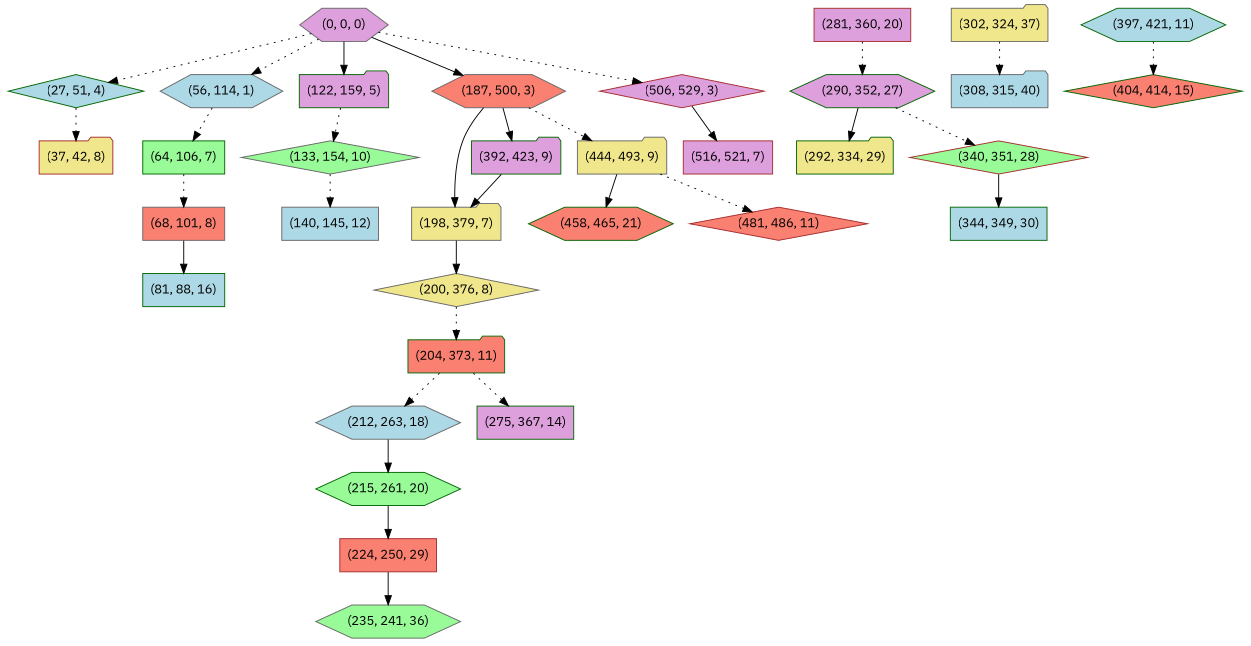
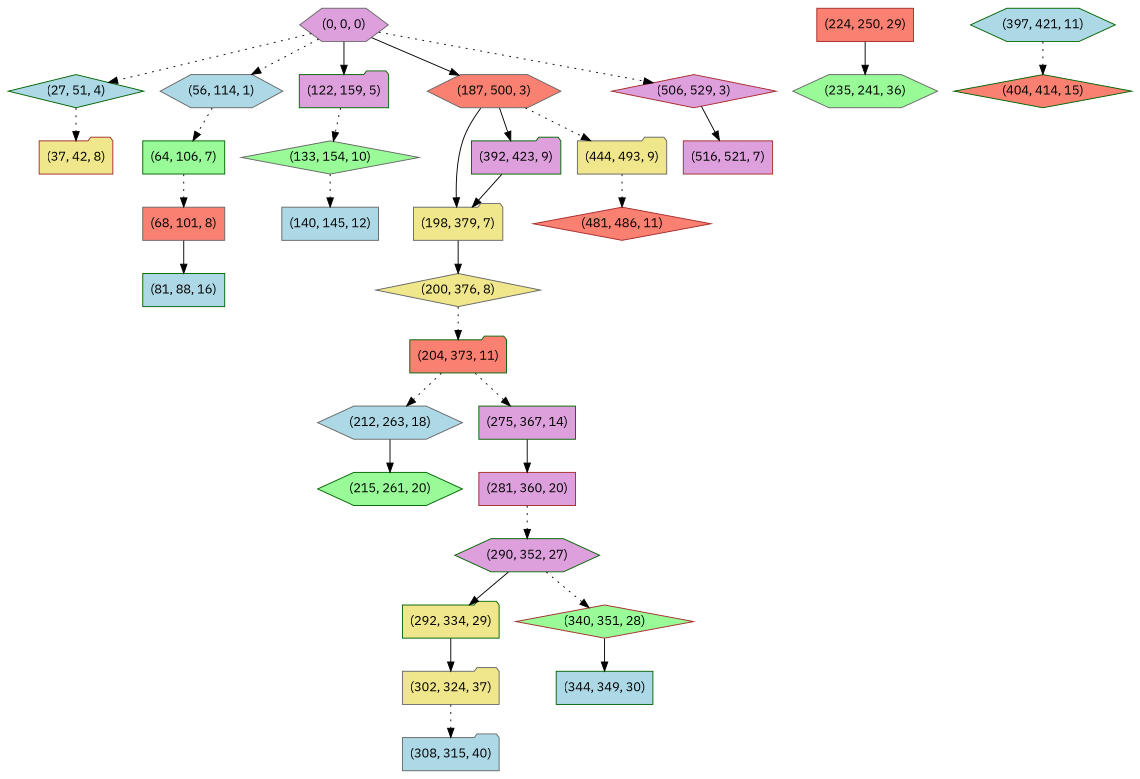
node "(458, 465, 21)": removed
edge "(275, 367, 14)" -> "(281, 360, 20)": added
edge "(215, 261, 20)" -> "(224, 250, 29)": removed
edge "(292, 334, 29)" -> "(302, 324, 37)": added
